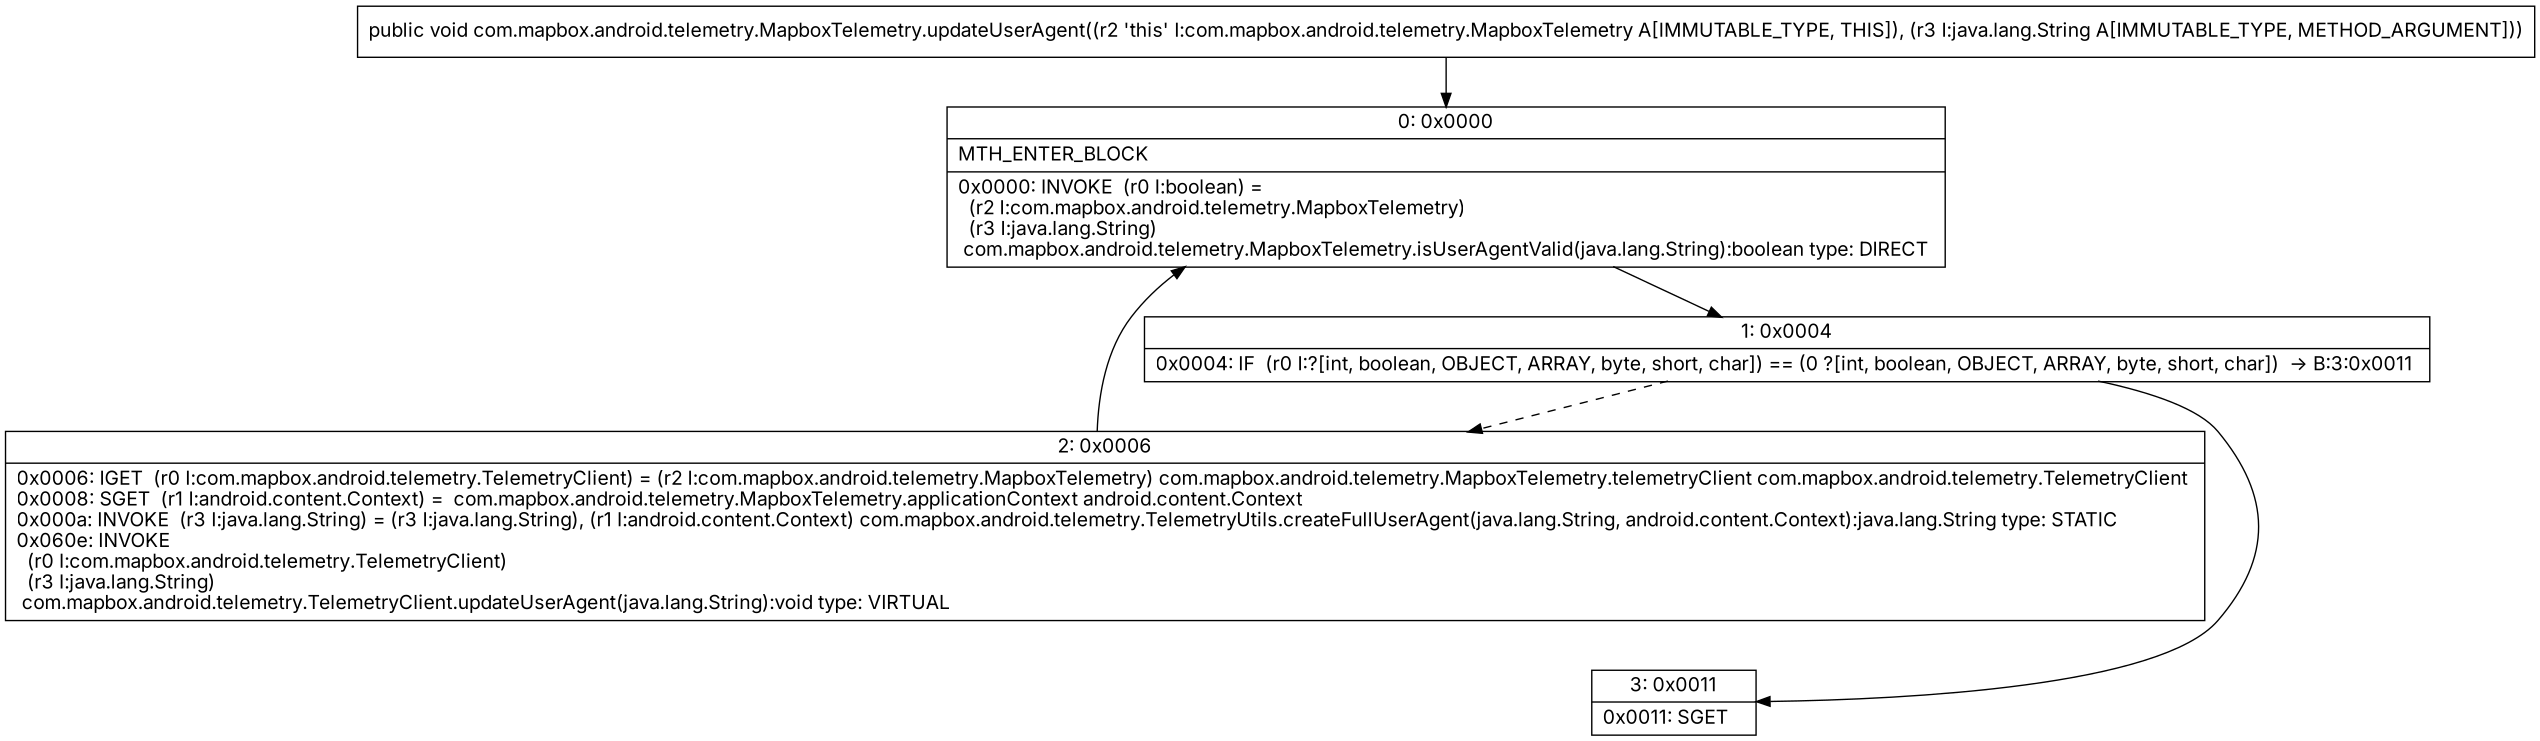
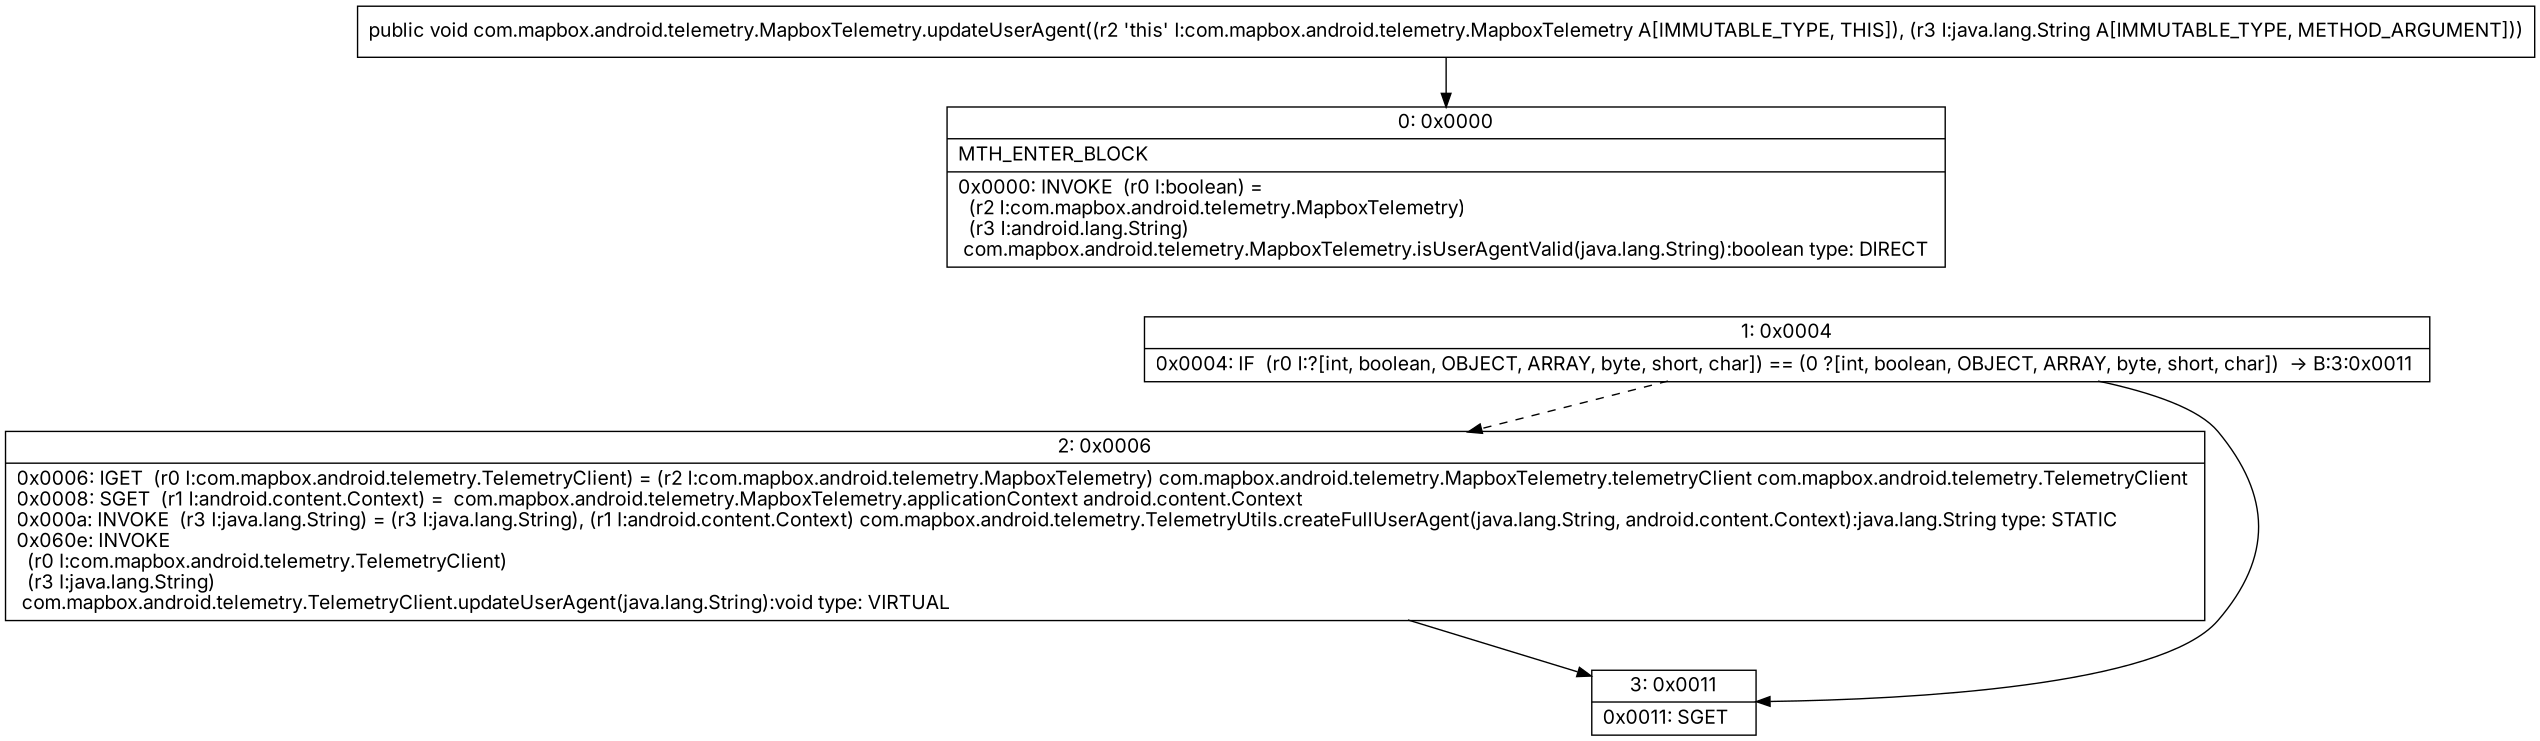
node "0: 0x0000": text "(r3 I:java.lang.String)" -> "(r3 I:android.lang.String)"
edge "0: 0x0000" -> "1: 0x0004": removed
edge "2: 0x0006" -> "0: 0x0000": now "2: 0x0006" -> "3: 0x0011"
